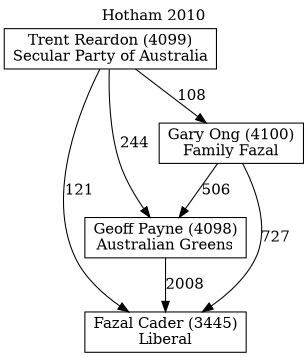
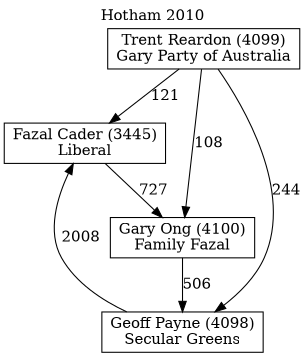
node "Trent Reardon (4099) Secular Party of Australia": label "Trent Reardon (4099) Secular Party of Australia" -> "Trent Reardon (4099) Gary Party of Australia"
node "Geoff Payne (4098) Australian Greens": label "Geoff Payne (4098) Australian Greens" -> "Geoff Payne (4098) Secular Greens"
edge "Gary Ong (4100) Family Fazal" -> "Fazal Cader (3445) Liberal": reversed
